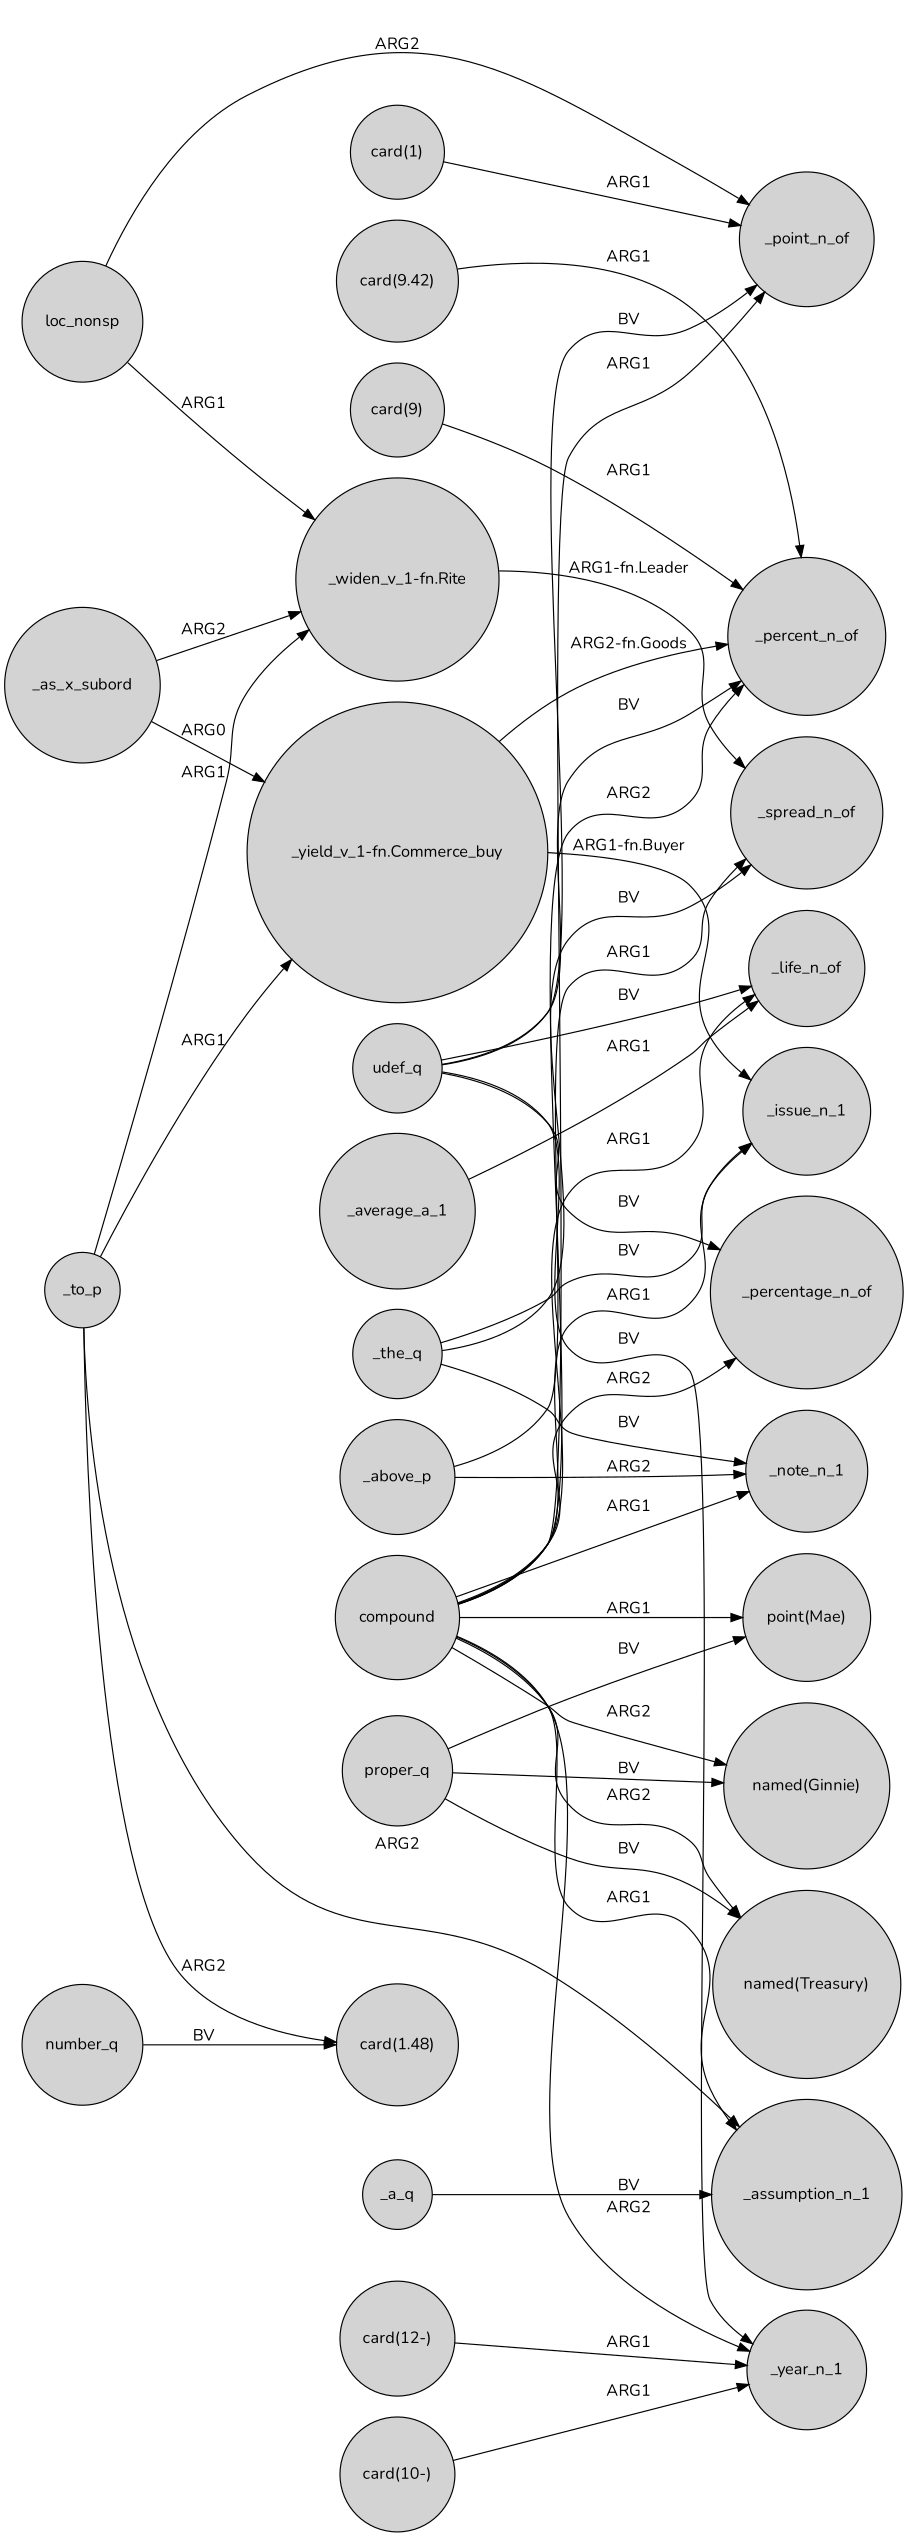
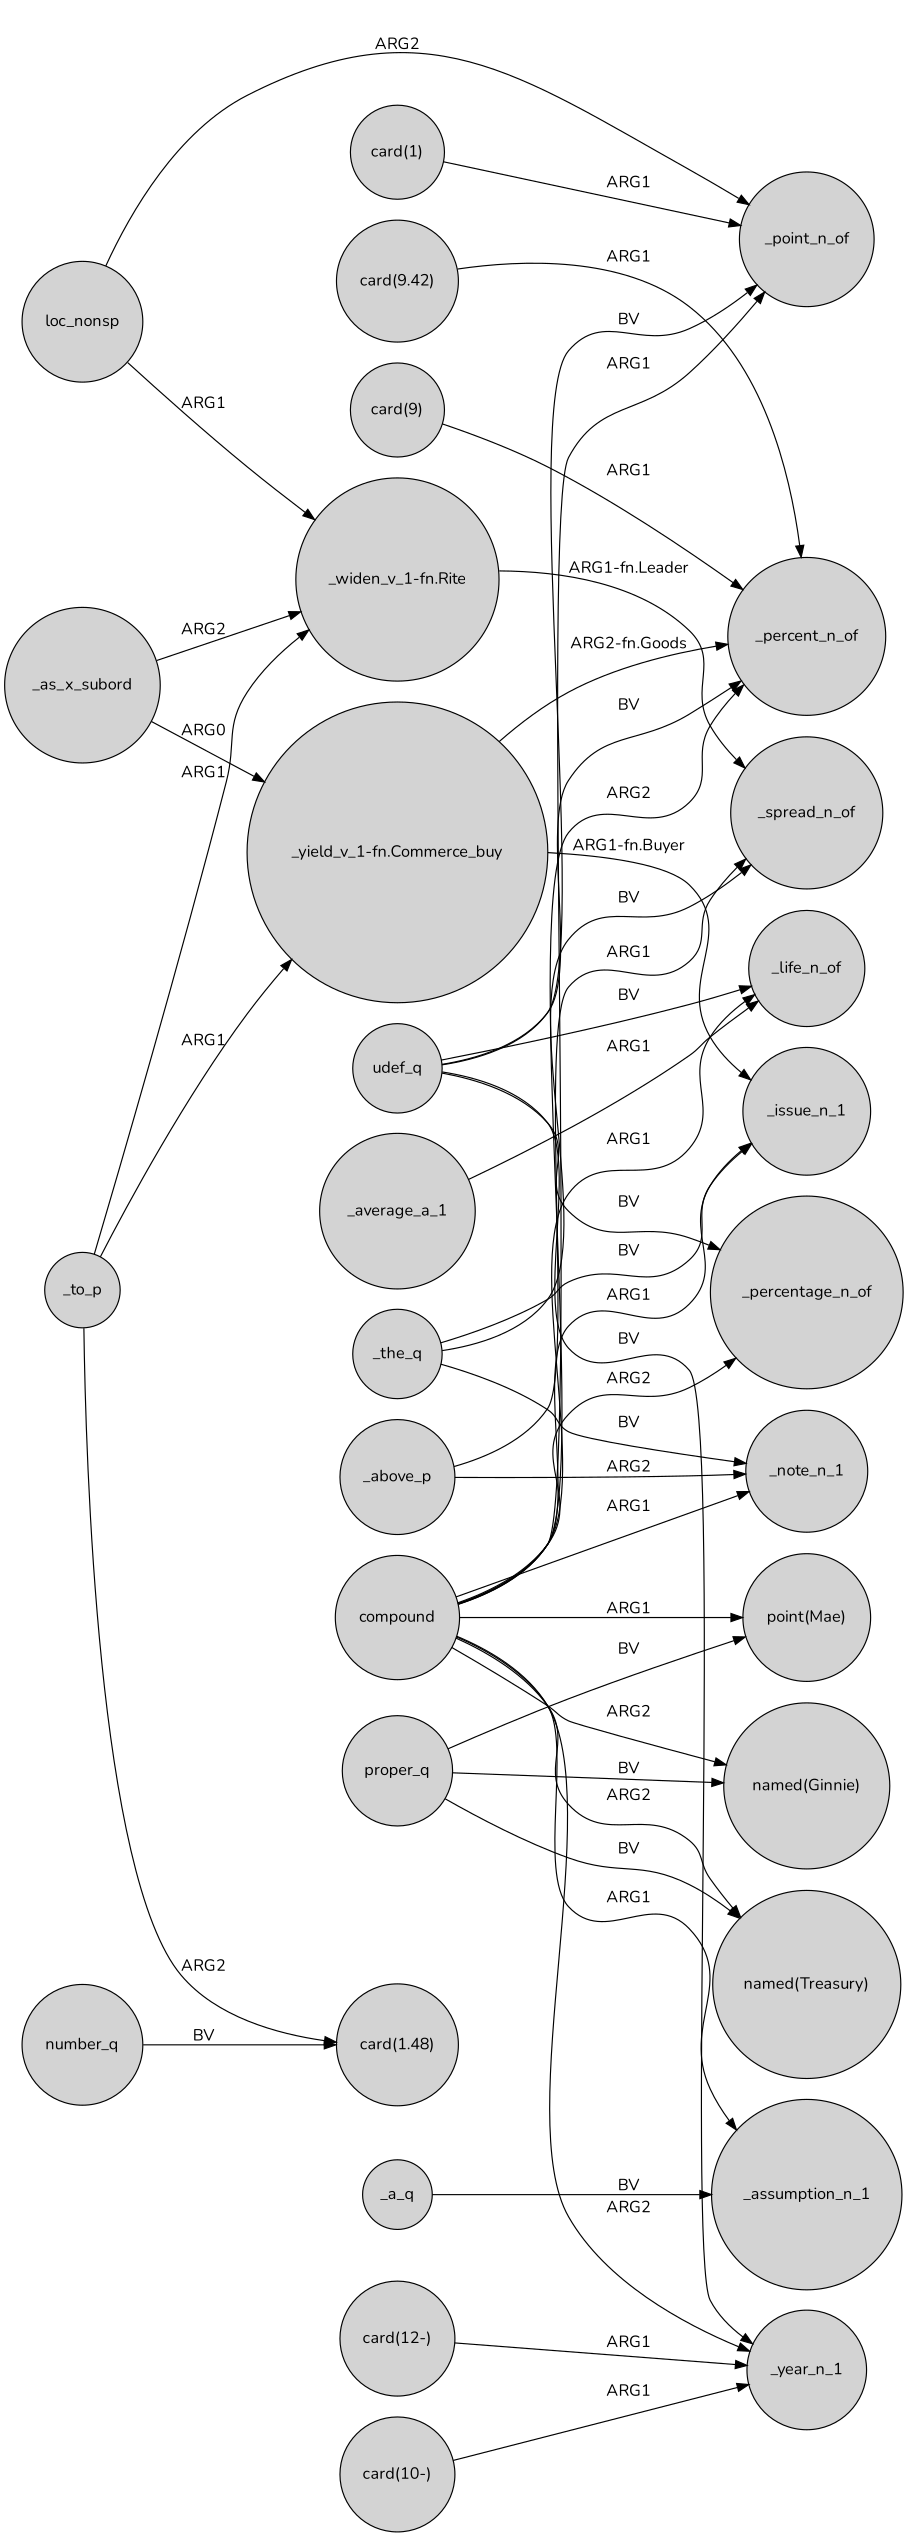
edge "_to_p" -> "_assumption_n_1": removed, label "ARG2"
